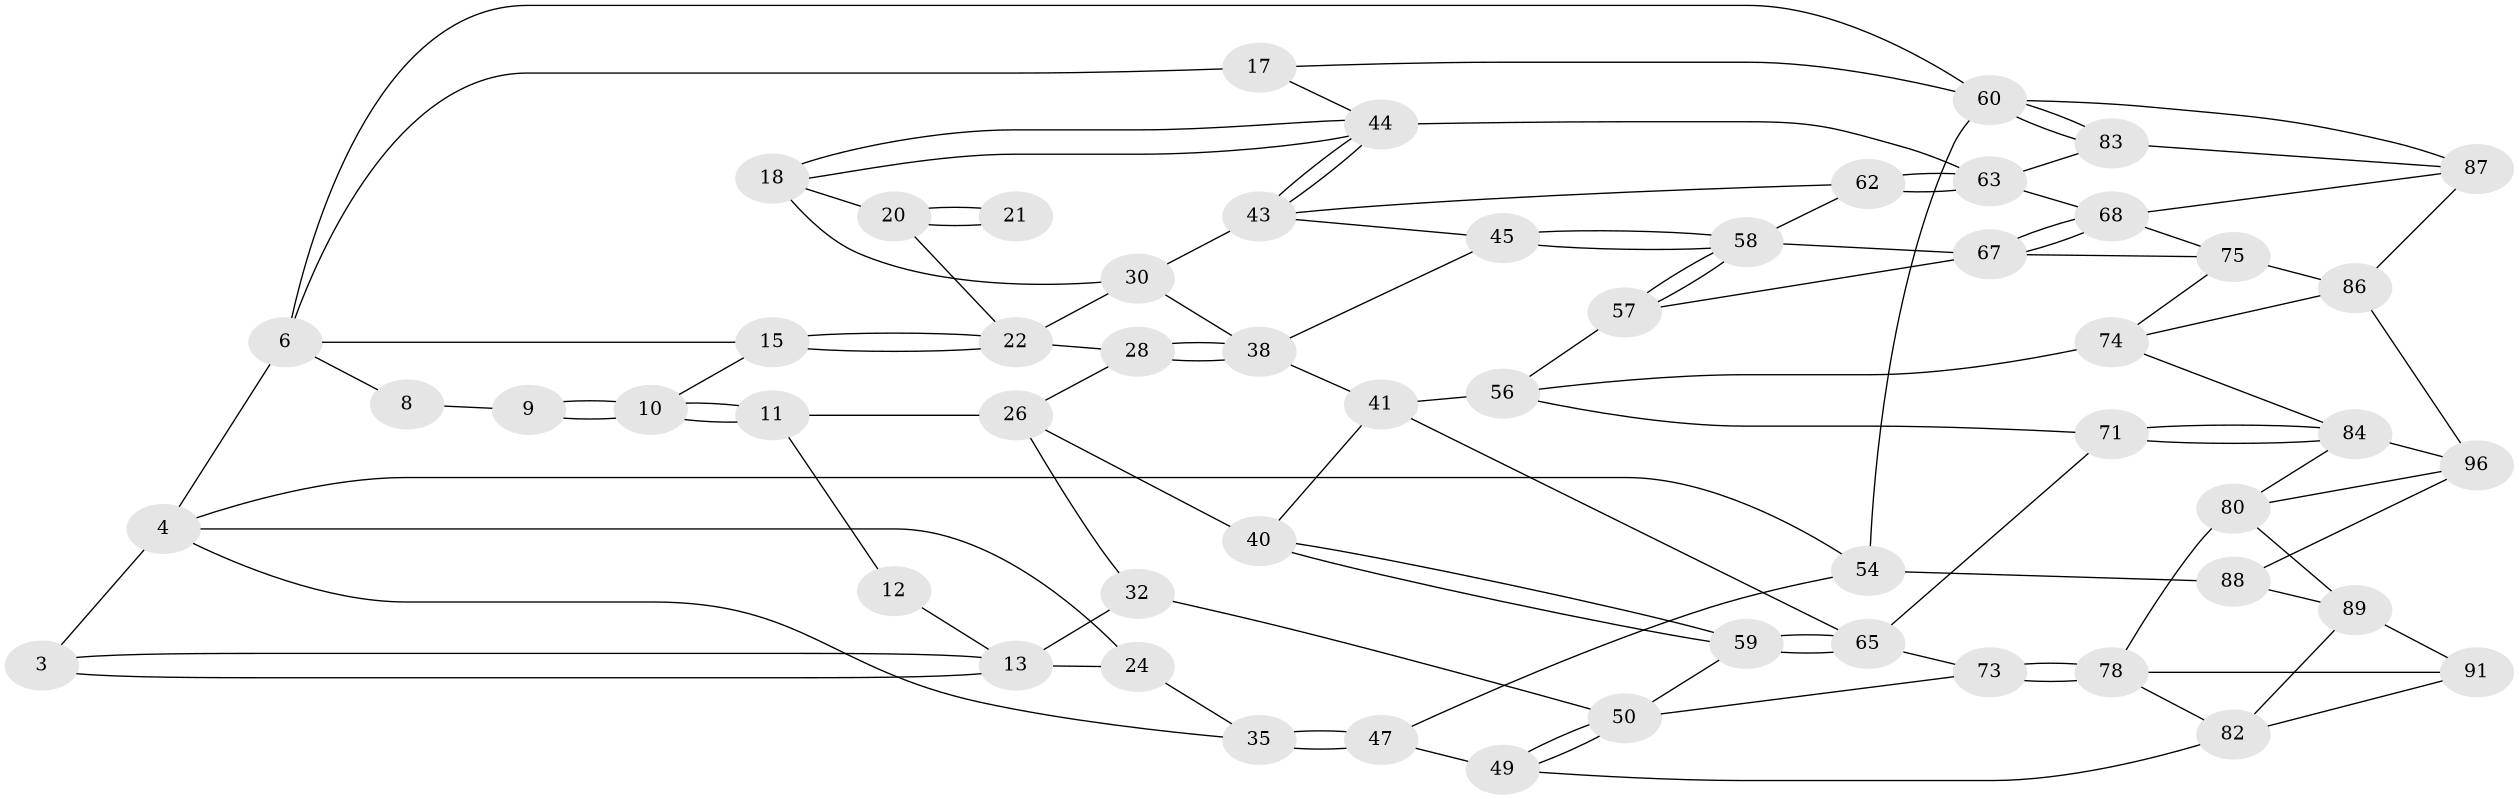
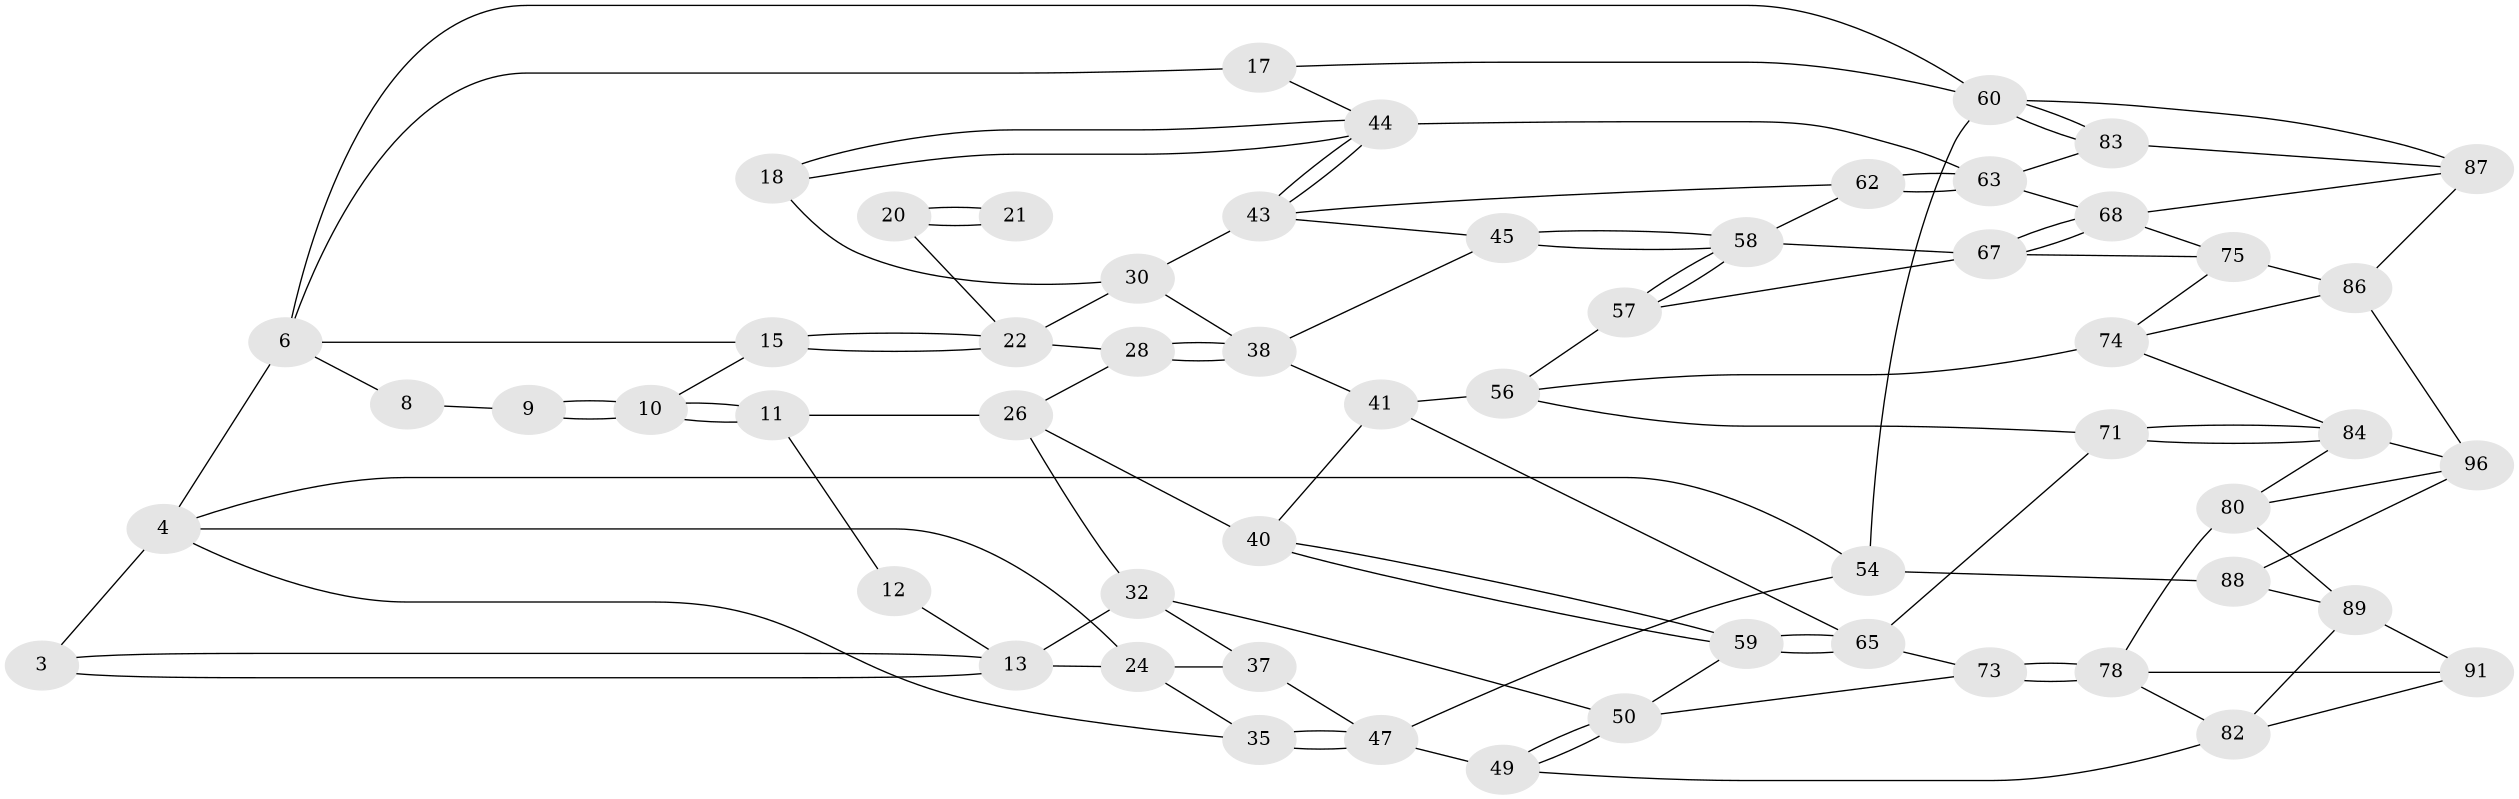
edge "18" -- "20": removed
node "37": added
